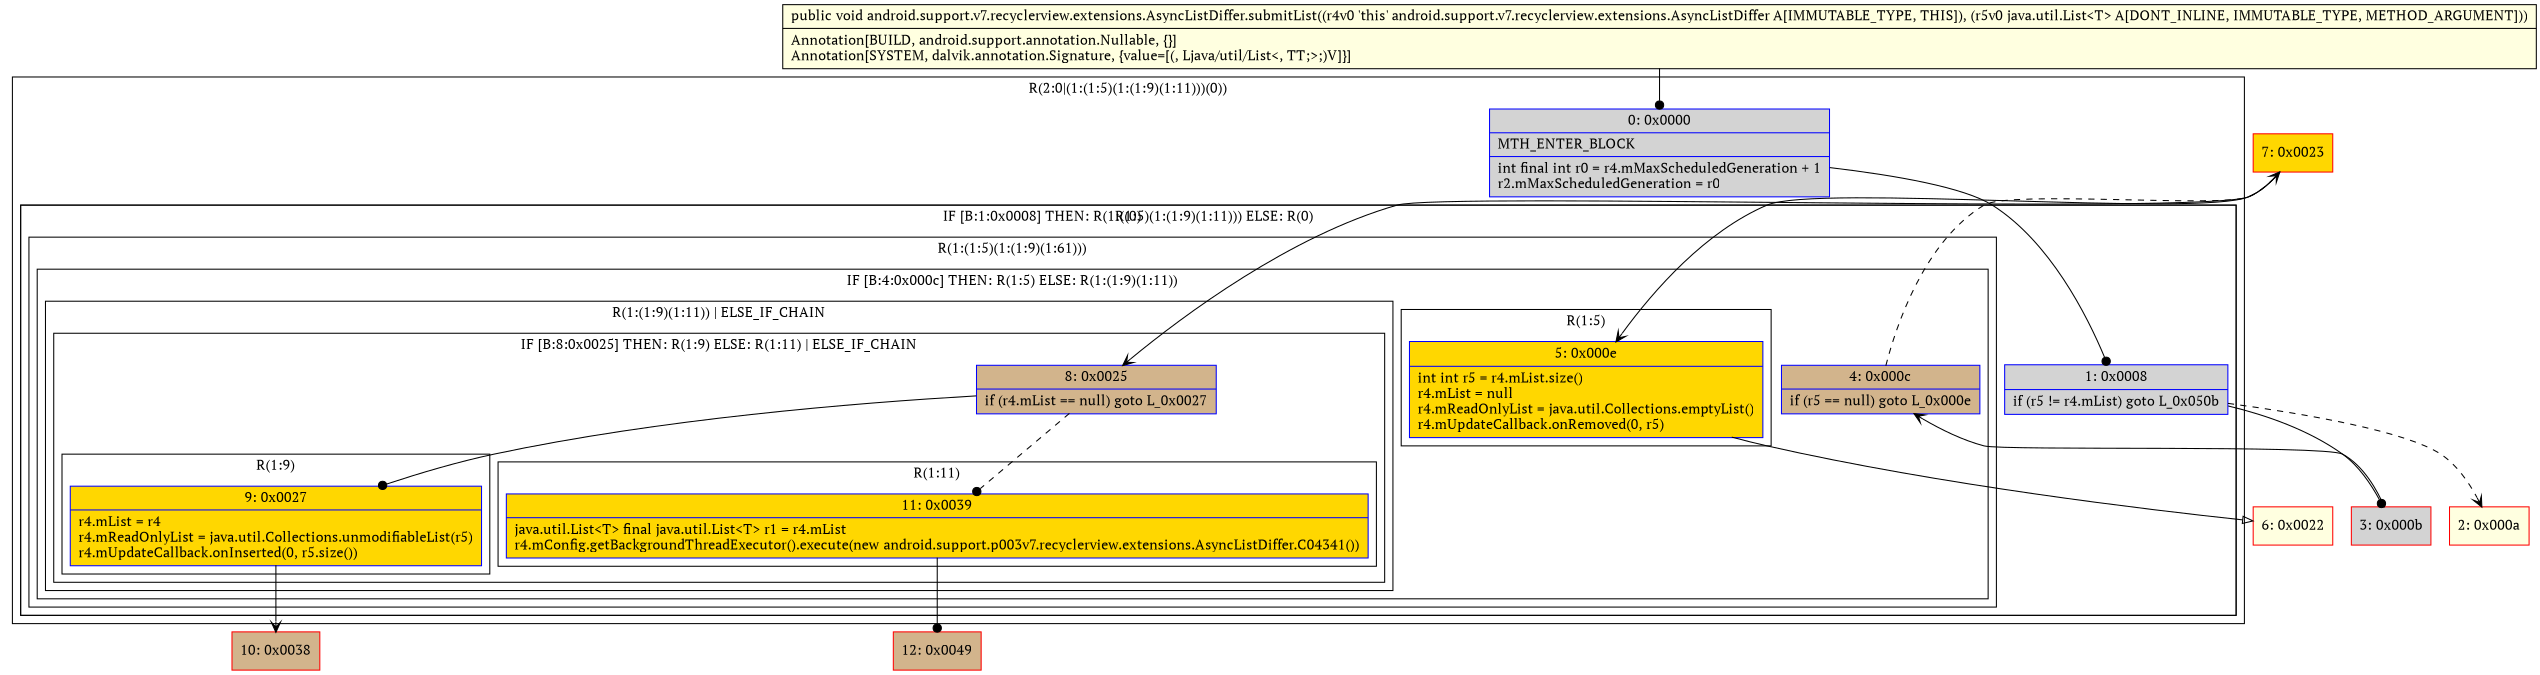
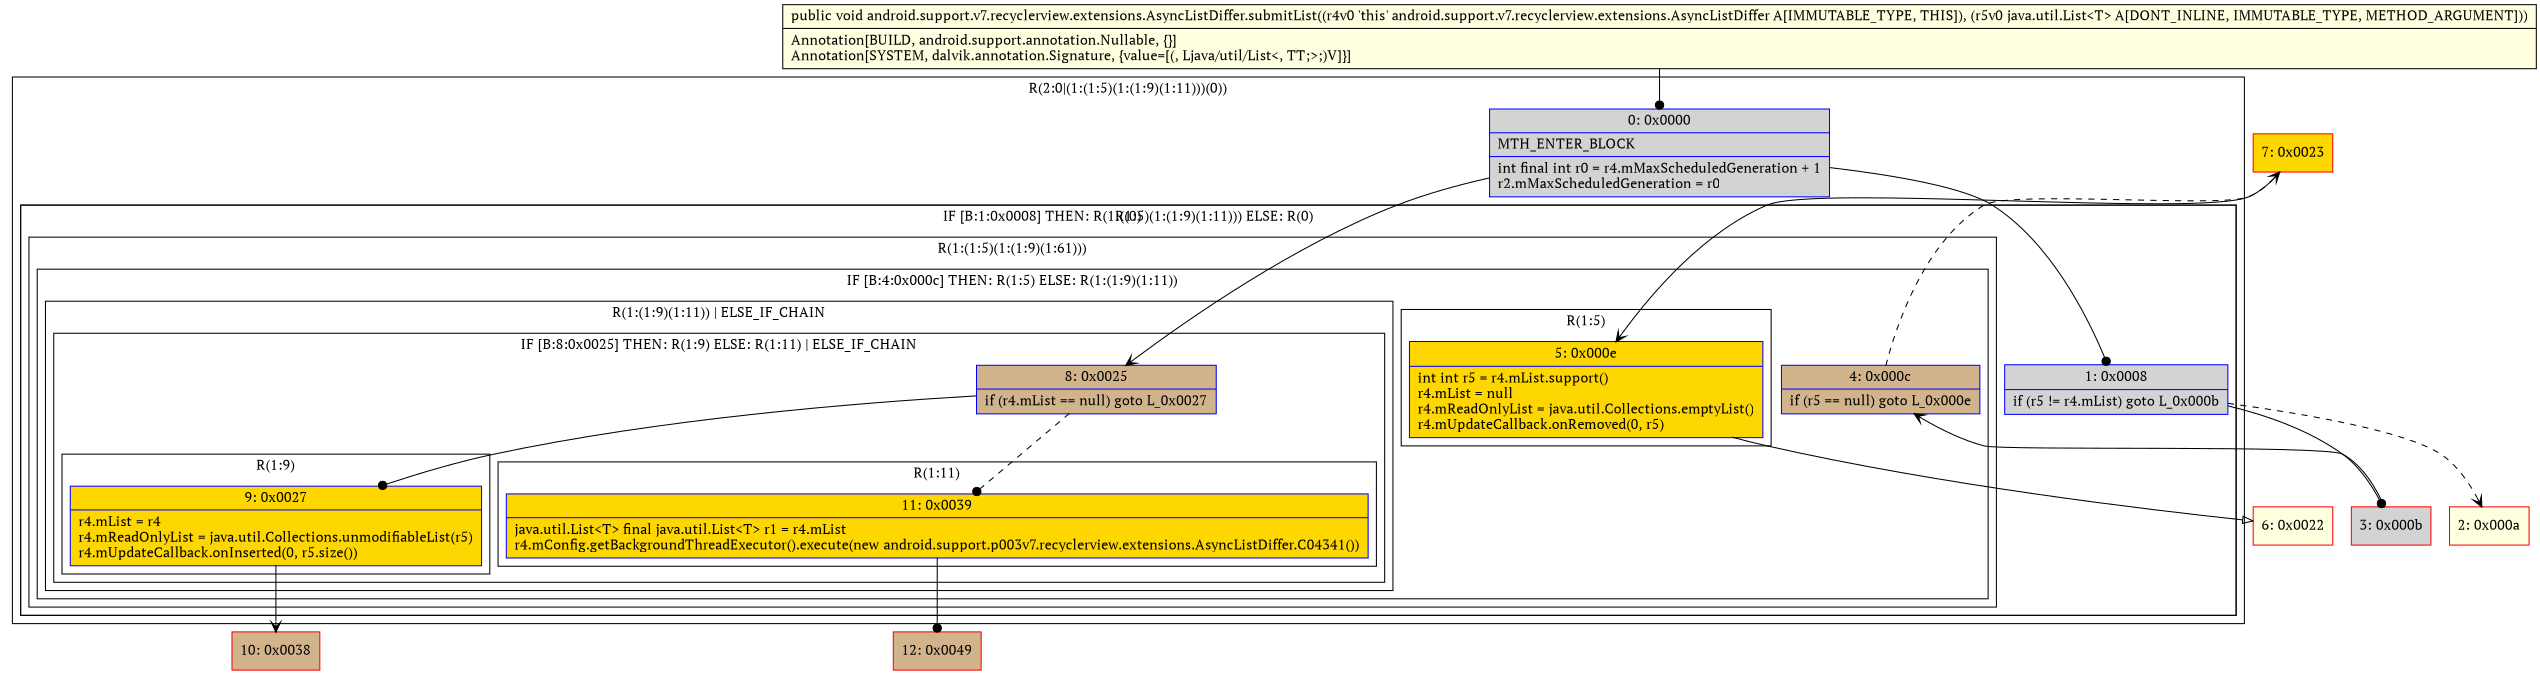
edge "7: 0x0023" -> "8: 0x0025": now "0: 0x0000" -> "8: 0x0025"
node "5: 0x000e": text "int int r5 = r4.mList.size()" -> "int int r5 = r4.mList.support()"
node "1: 0x0008": text "if (r5 != r4.mList) goto L_0x050b" -> "if (r5 != r4.mList) goto L_0x000b"
